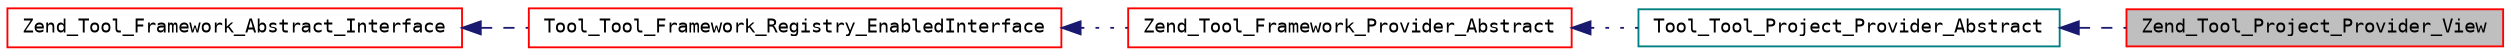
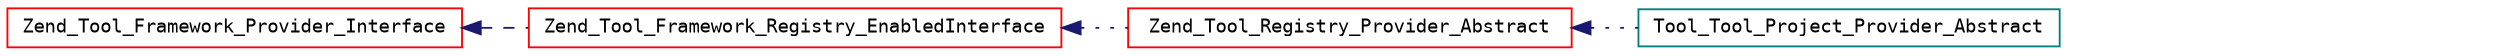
node "Zend_Tool_Framework_Abstract_Interface": label "Zend_Tool_Framework_Abstract_Interface" -> "Zend_Tool_Framework_Provider_Interface"
node "Tool_Tool_Framework_Registry_EnabledInterface": label "Tool_Tool_Framework_Registry_EnabledInterface" -> "Zend_Tool_Framework_Registry_EnabledInterface"
node "Zend_Tool_Framework_Provider_Abstract": label "Zend_Tool_Framework_Provider_Abstract" -> "Zend_Tool_Registry_Provider_Abstract"
node "Zend_Tool_Project_Provider_View": removed
